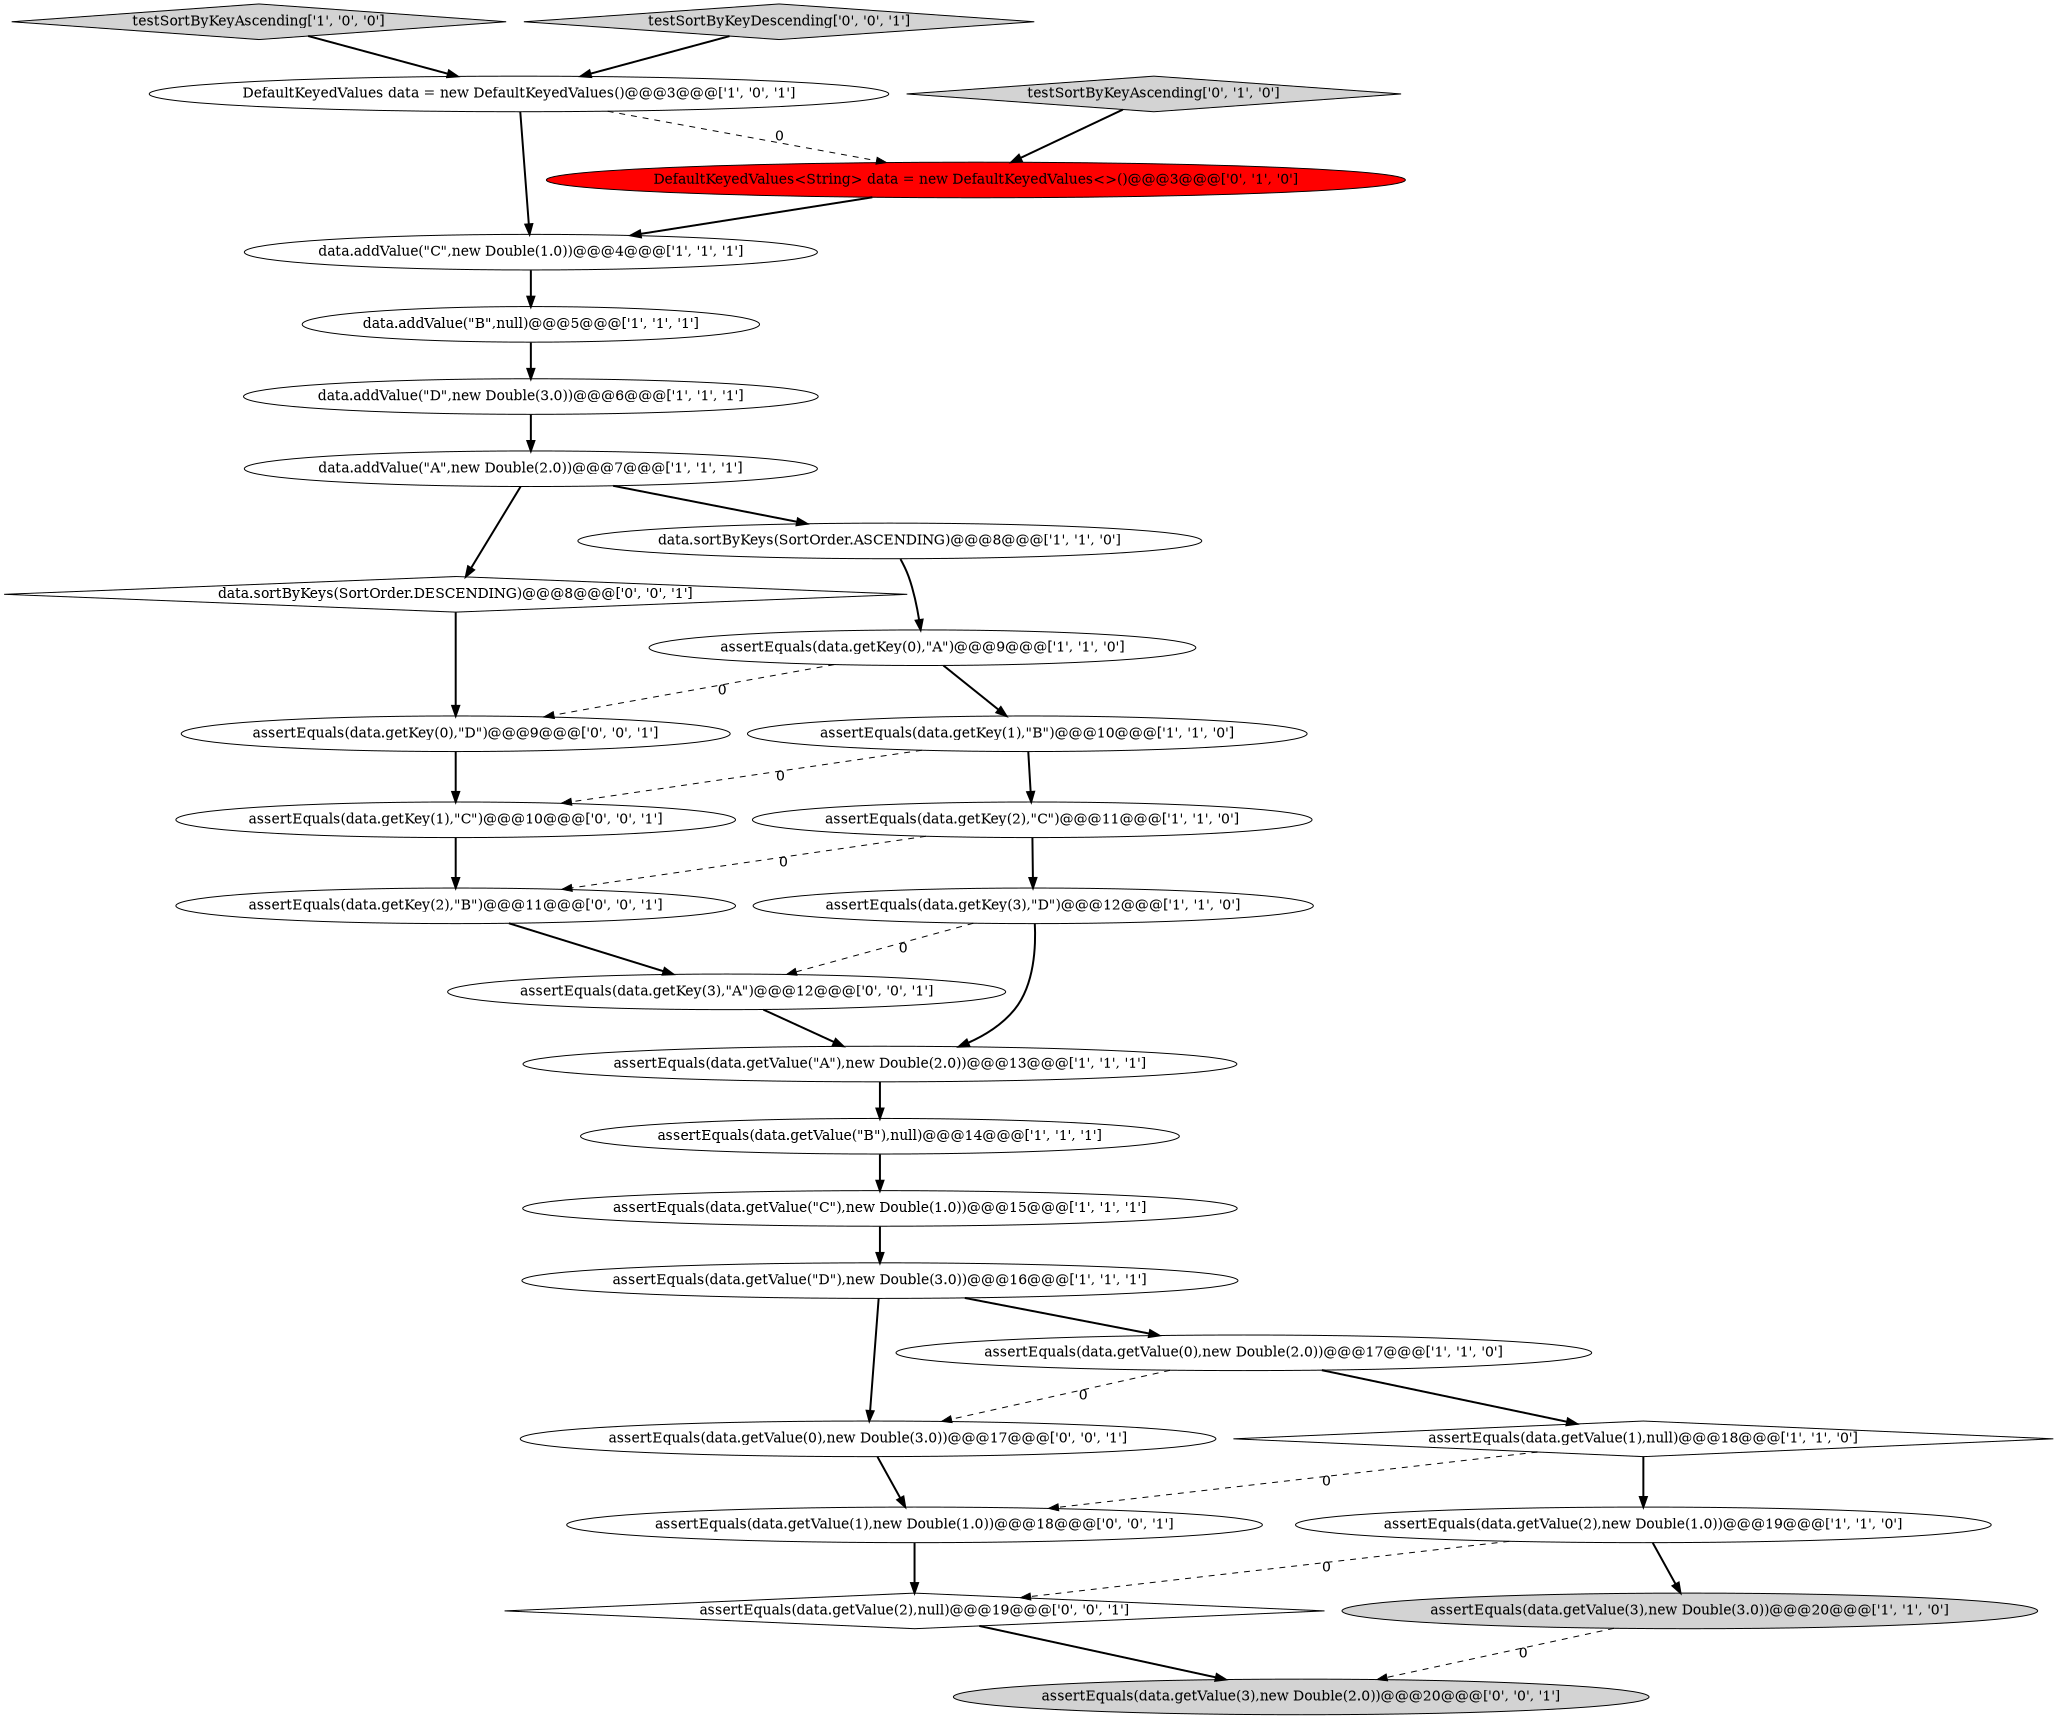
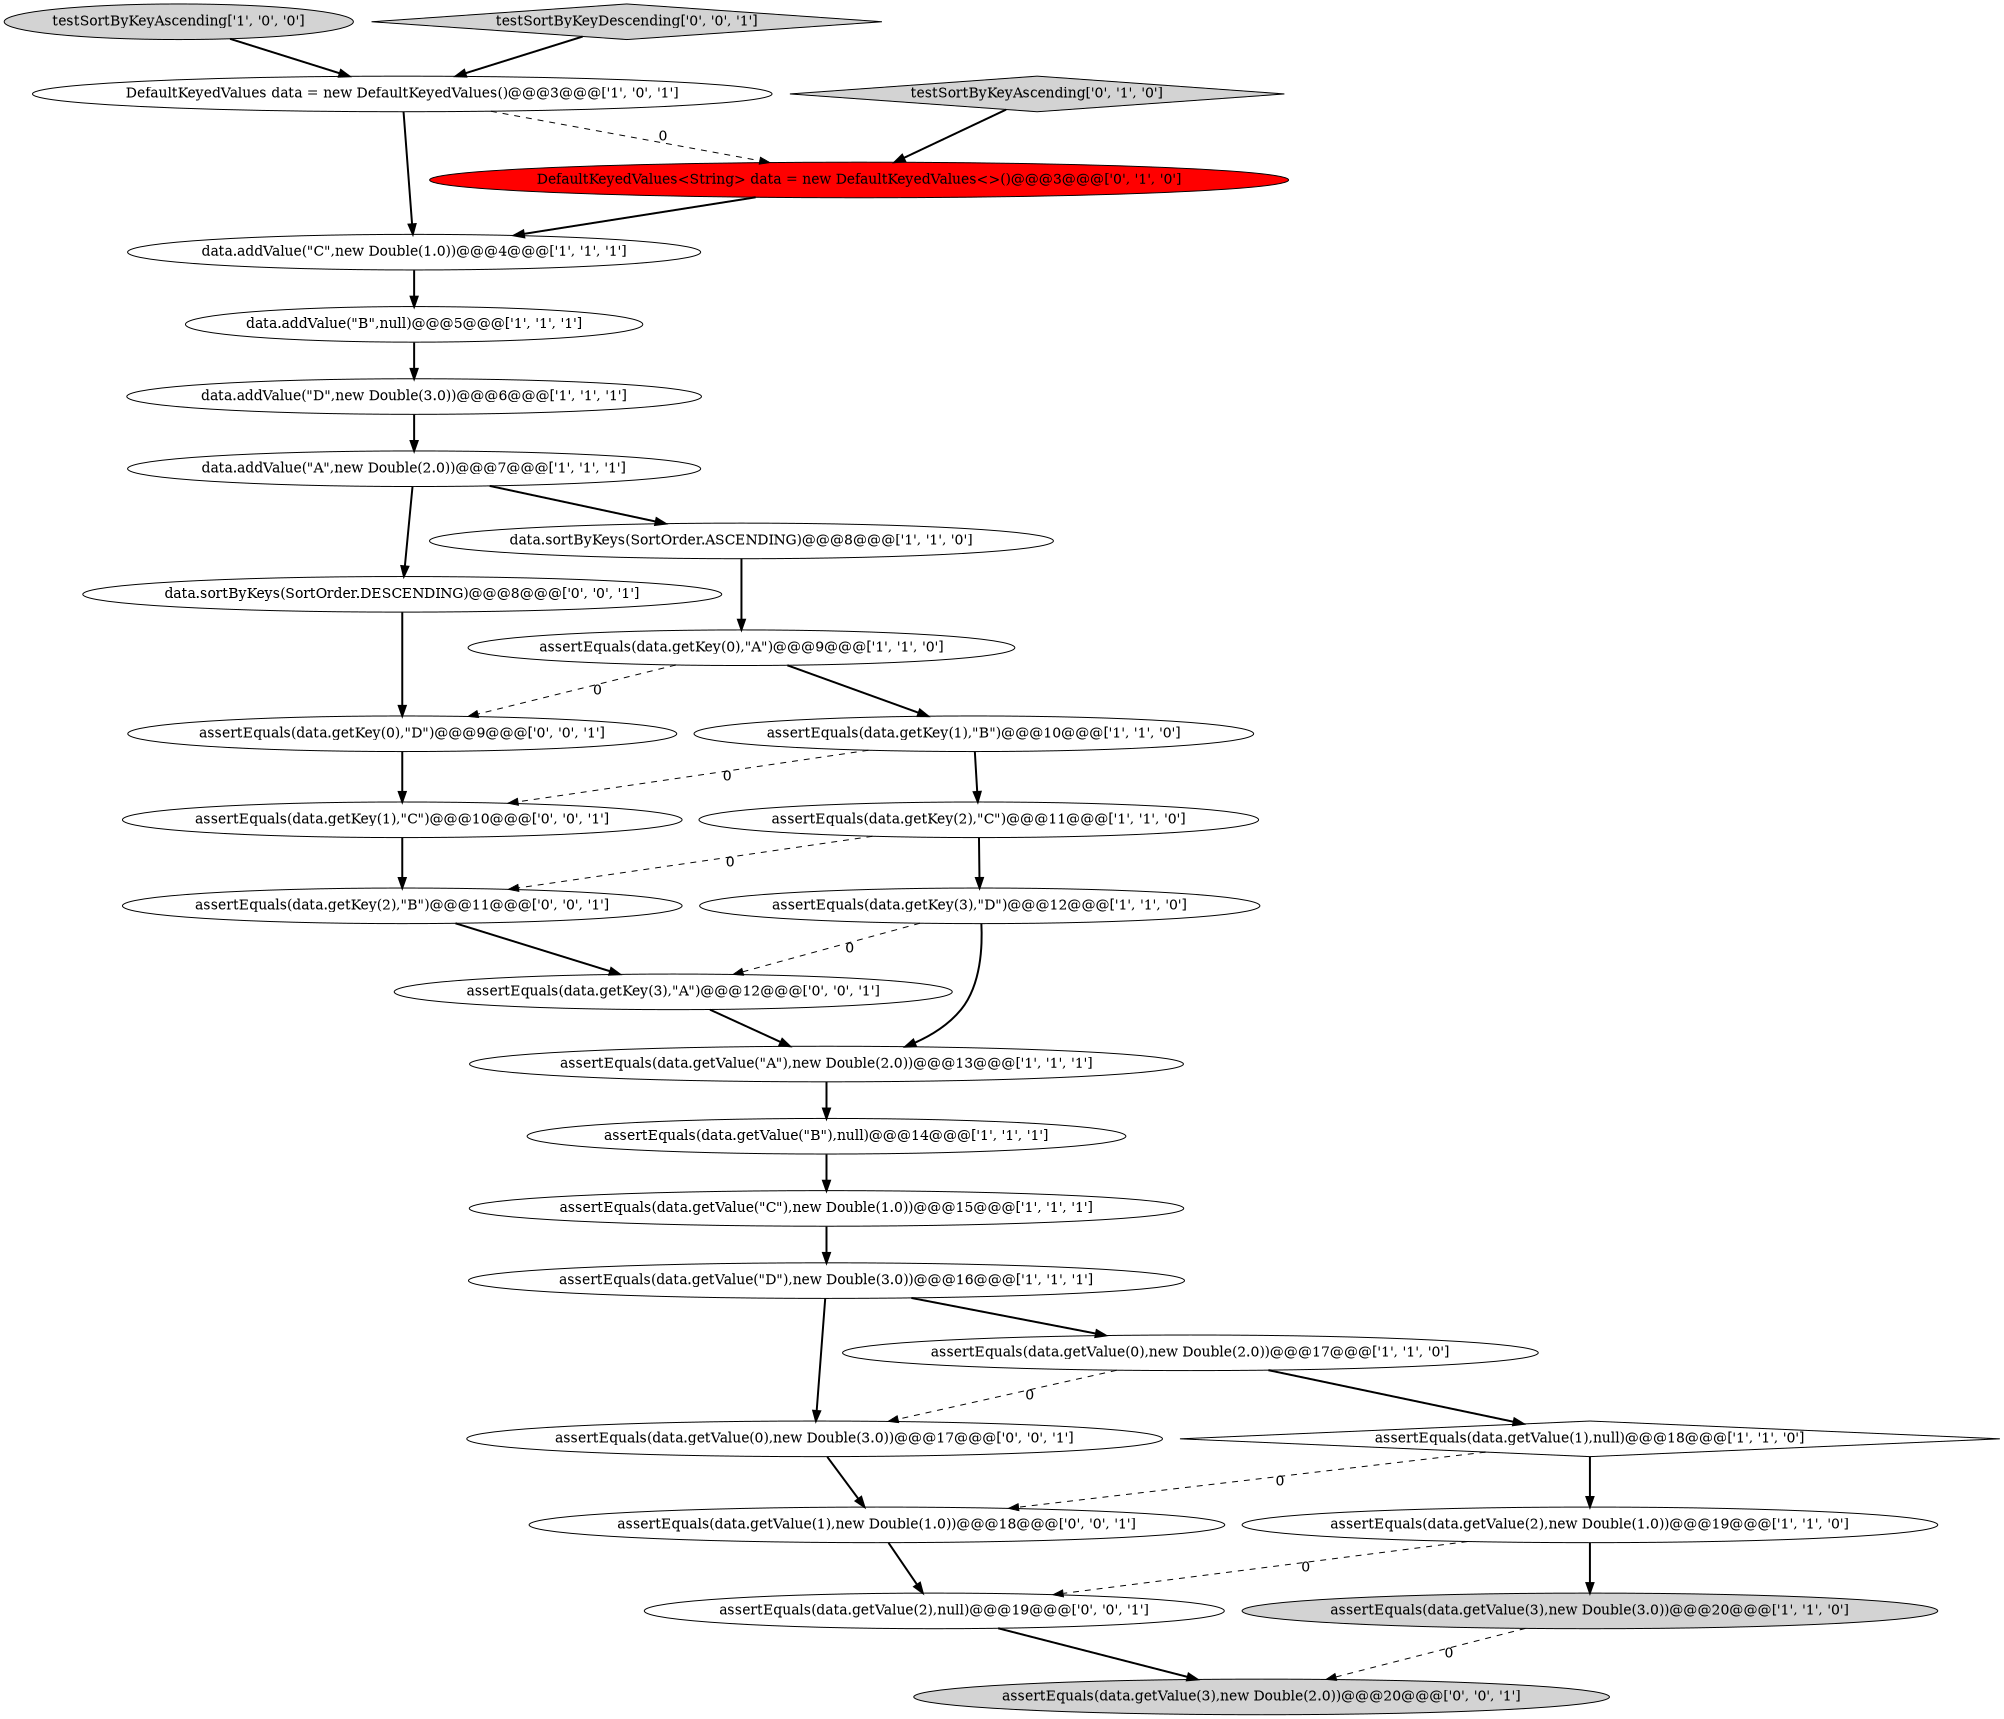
node "testSortByKeyAscending['1', '0', '0']": shape diamond -> ellipse
node "data.sortByKeys(SortOrder.DESCENDING)@@@8@@@['0', '0', '1']": shape diamond -> ellipse
node "assertEquals(data.getValue(2),null)@@@19@@@['0', '0', '1']": shape diamond -> ellipse
